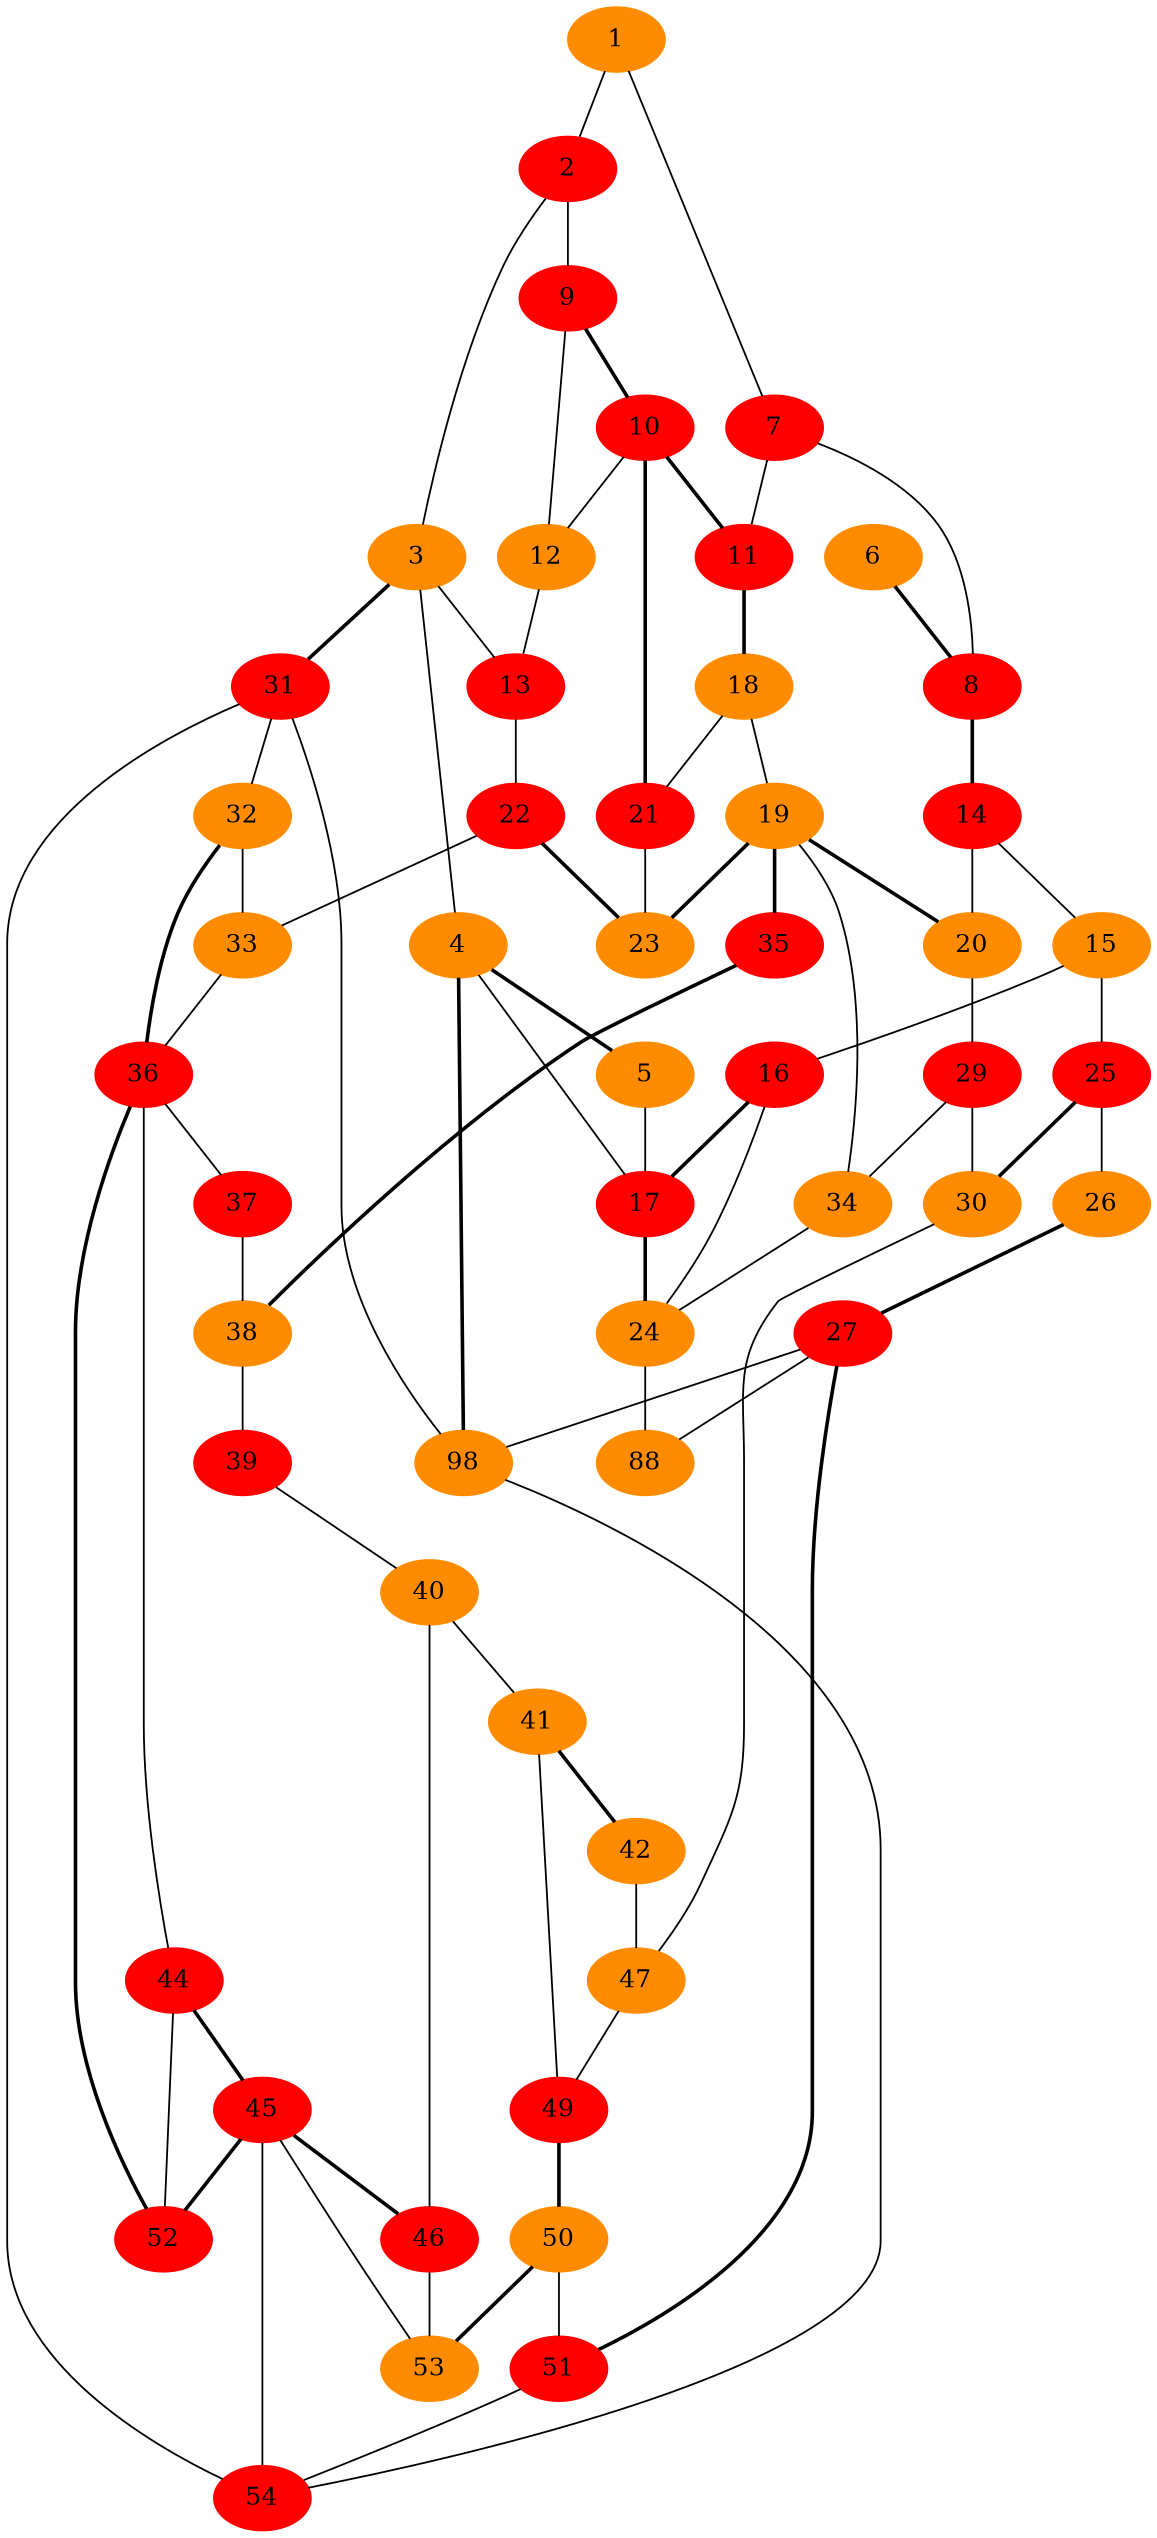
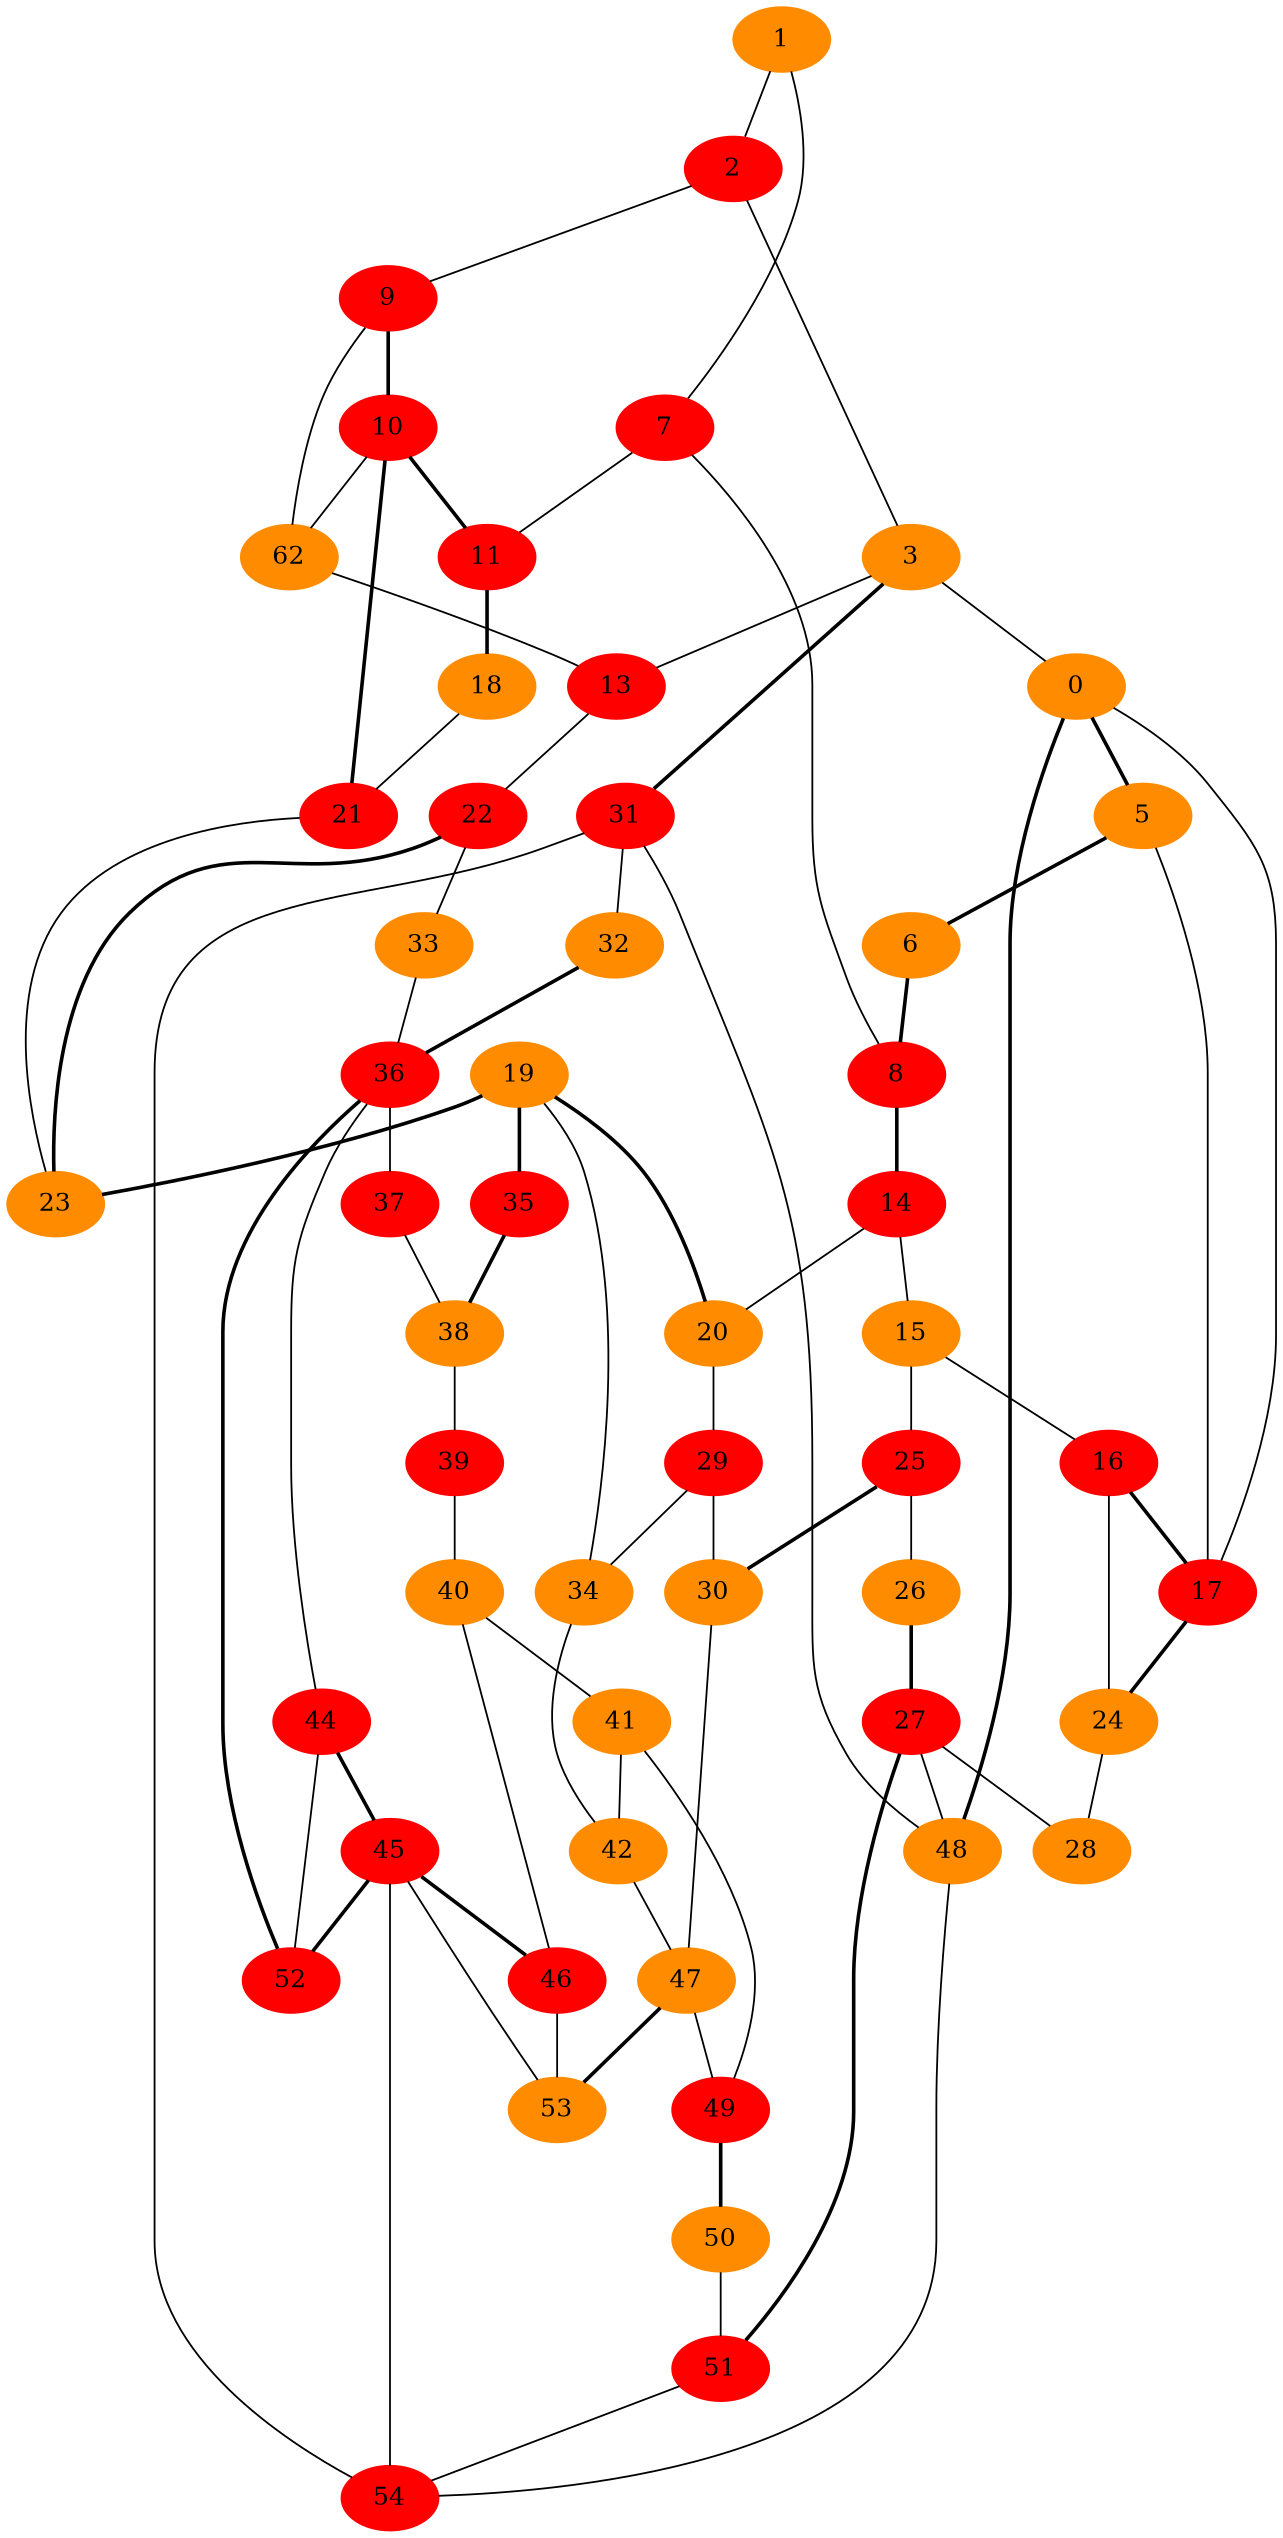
node "12": label "12" -> "62"
edge "18" -- "19": removed
edge "32" -- "33": removed
edge "5" -- "6": added
node "4": label "4" -> "0"
edge "34" -- "24": now "34" -- "42"
node "98": label "98" -> "48"
node "88": label "88" -> "28"
edge "41" -- "42": style bold -> solid
edge "50" -- "53": now "47" -- "53"
